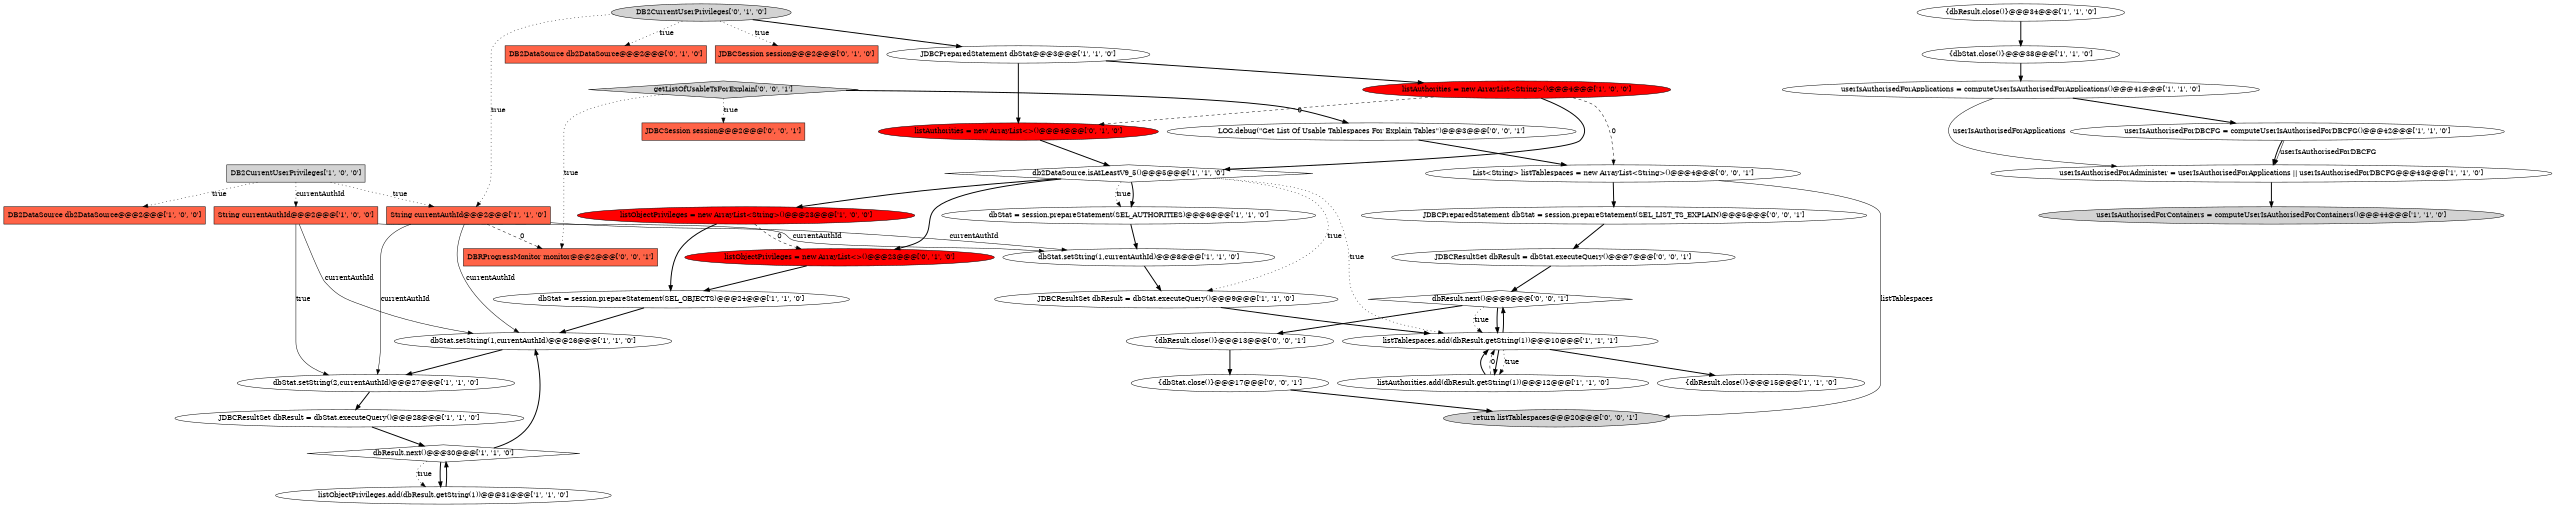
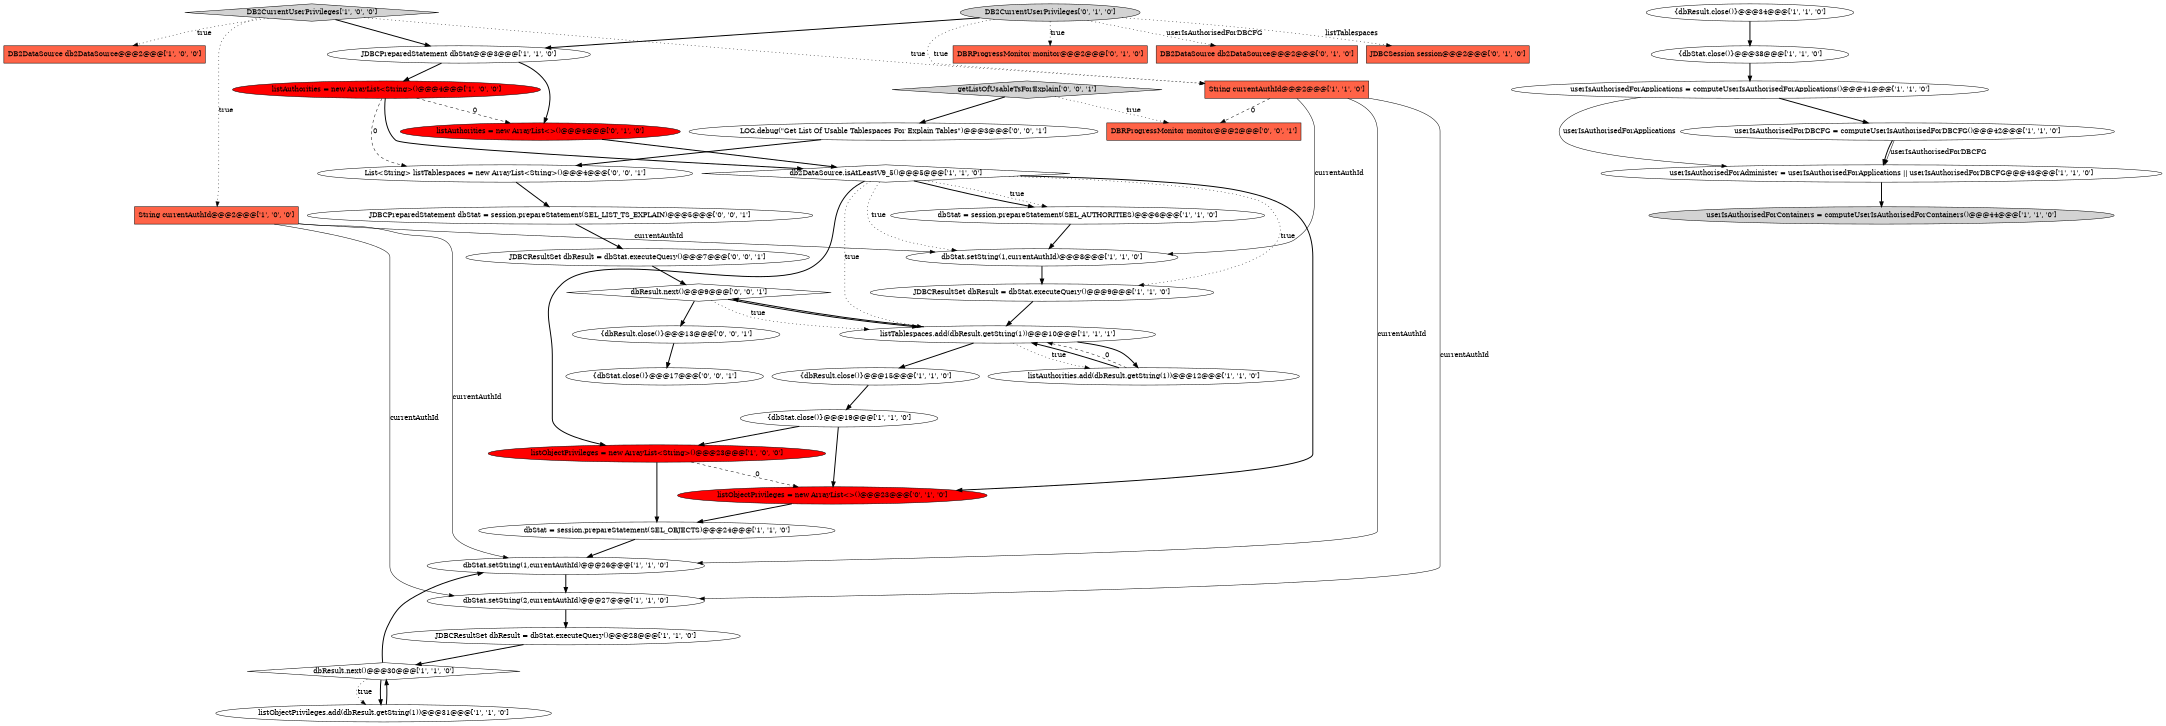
edge "DB2CurrentUserPrivileges['1', '0', '0']" -> "JDBCPreparedStatement dbStat@@@3@@@['1', '1', '0']": added
edge "DB2CurrentUserPrivileges['0', '1', '0']" -> "DB2DataSource db2DataSource@@@2@@@['0', '1', '0']": label "true" -> "userIsAuthorisedForDBCFG"
edge "DB2CurrentUserPrivileges['0', '1', '0']" -> "JDBCSession session@@@2@@@['0', '1', '0']": label "true" -> "listTablespaces"
node "DBRProgressMonitor monitor@@@2@@@['0', '1', '0']": added
node "JDBCSession session@@@2@@@['0', '0', '1']": removed
node "DB2CurrentUserPrivileges['1', '0', '0']": shape box -> diamond
edge "DB2CurrentUserPrivileges['1', '0', '0']" -> "String currentAuthId@@@2@@@['1', '0', '0']": label "currentAuthId" -> "true"
edge "db2DataSource.isAtLeastV9_5()@@@5@@@['1', '1', '0']" -> "dbStat.setString(1,currentAuthId)@@@8@@@['1', '1', '0']": added, label "true"
edge "String currentAuthId@@@2@@@['1', '0', '0']" -> "dbStat.setString(2,currentAuthId)@@@27@@@['1', '1', '0']": label "true" -> "currentAuthId"
node "{dbStat.close()}@@@19@@@['1', '1', '0']": added
node "return listTablespaces@@@20@@@['0', '0', '1']": removed
